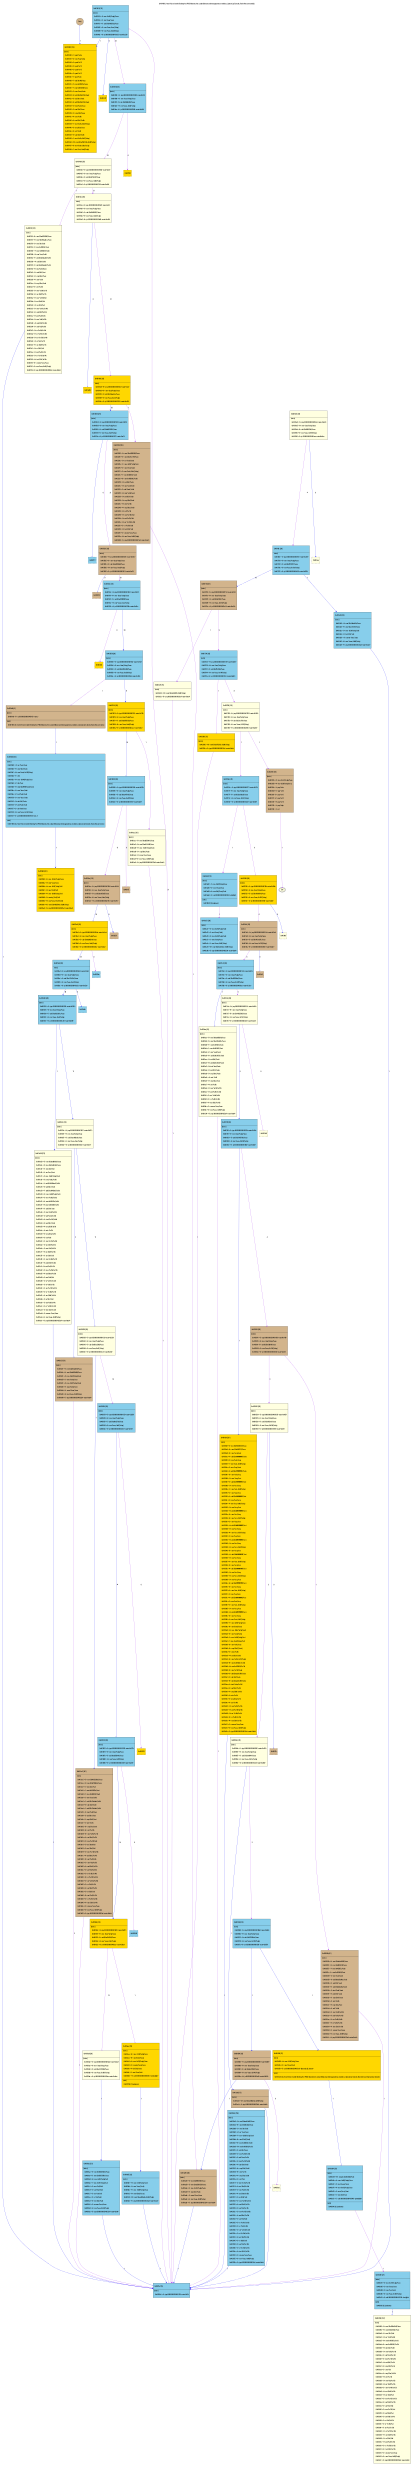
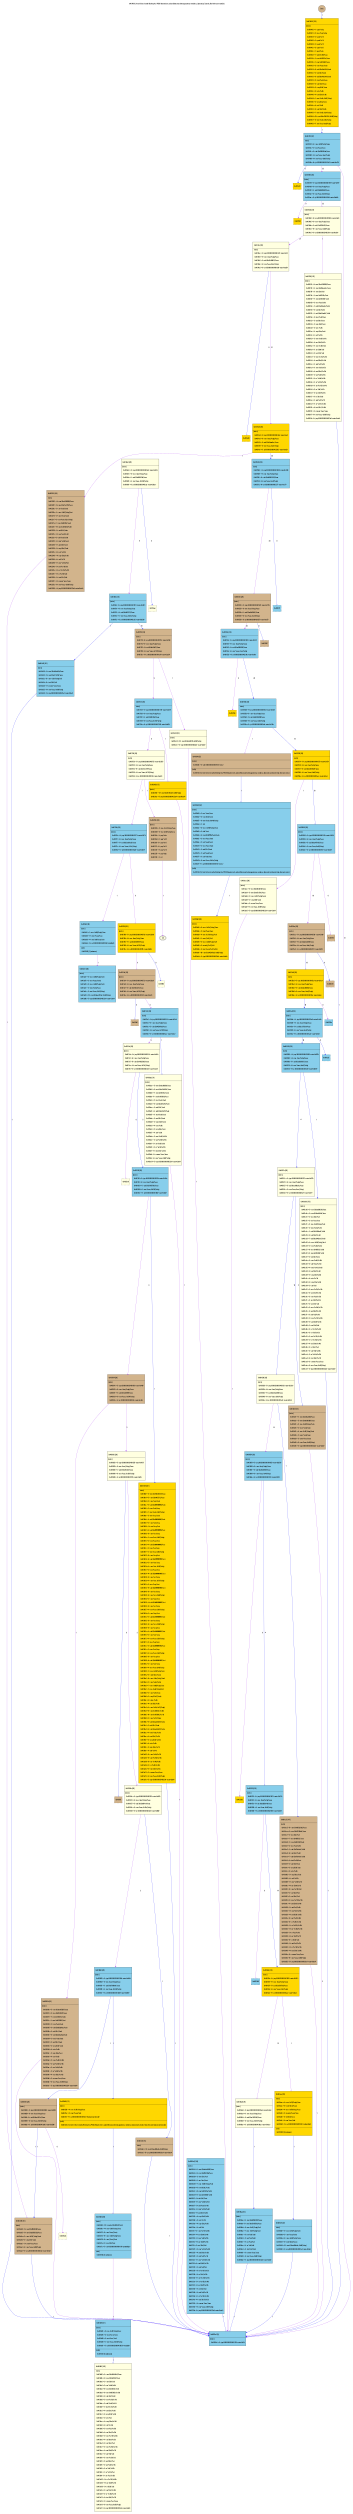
edge "0x401474 [32]" -> "0x401400 [116]": reversed
